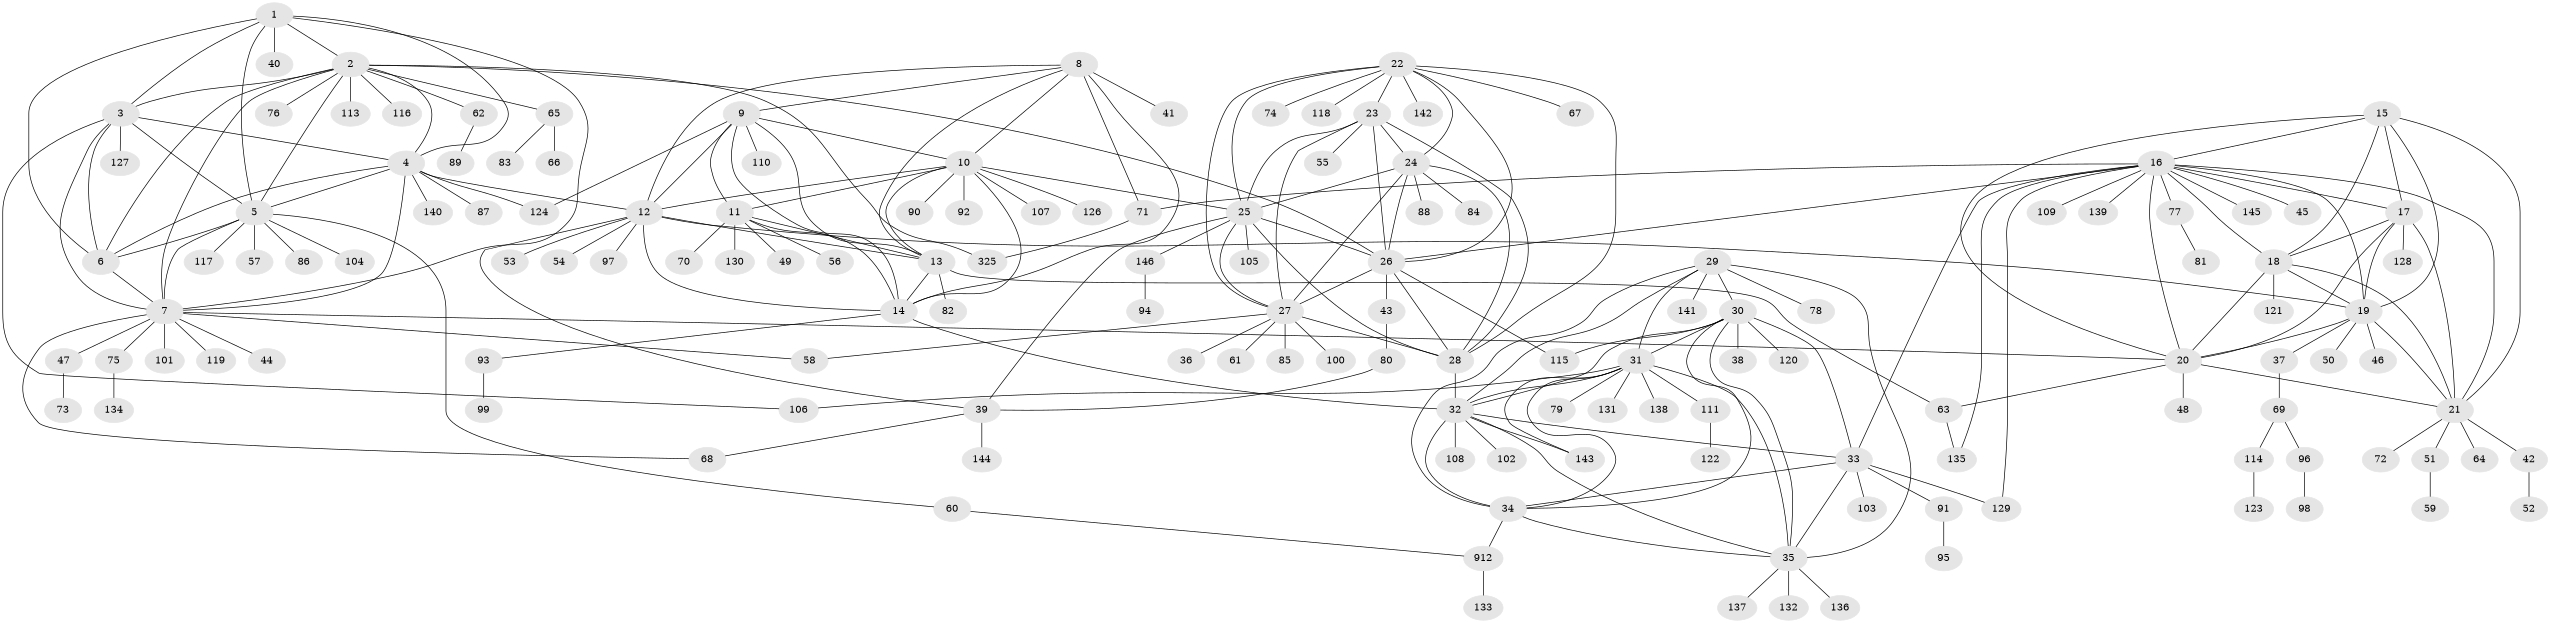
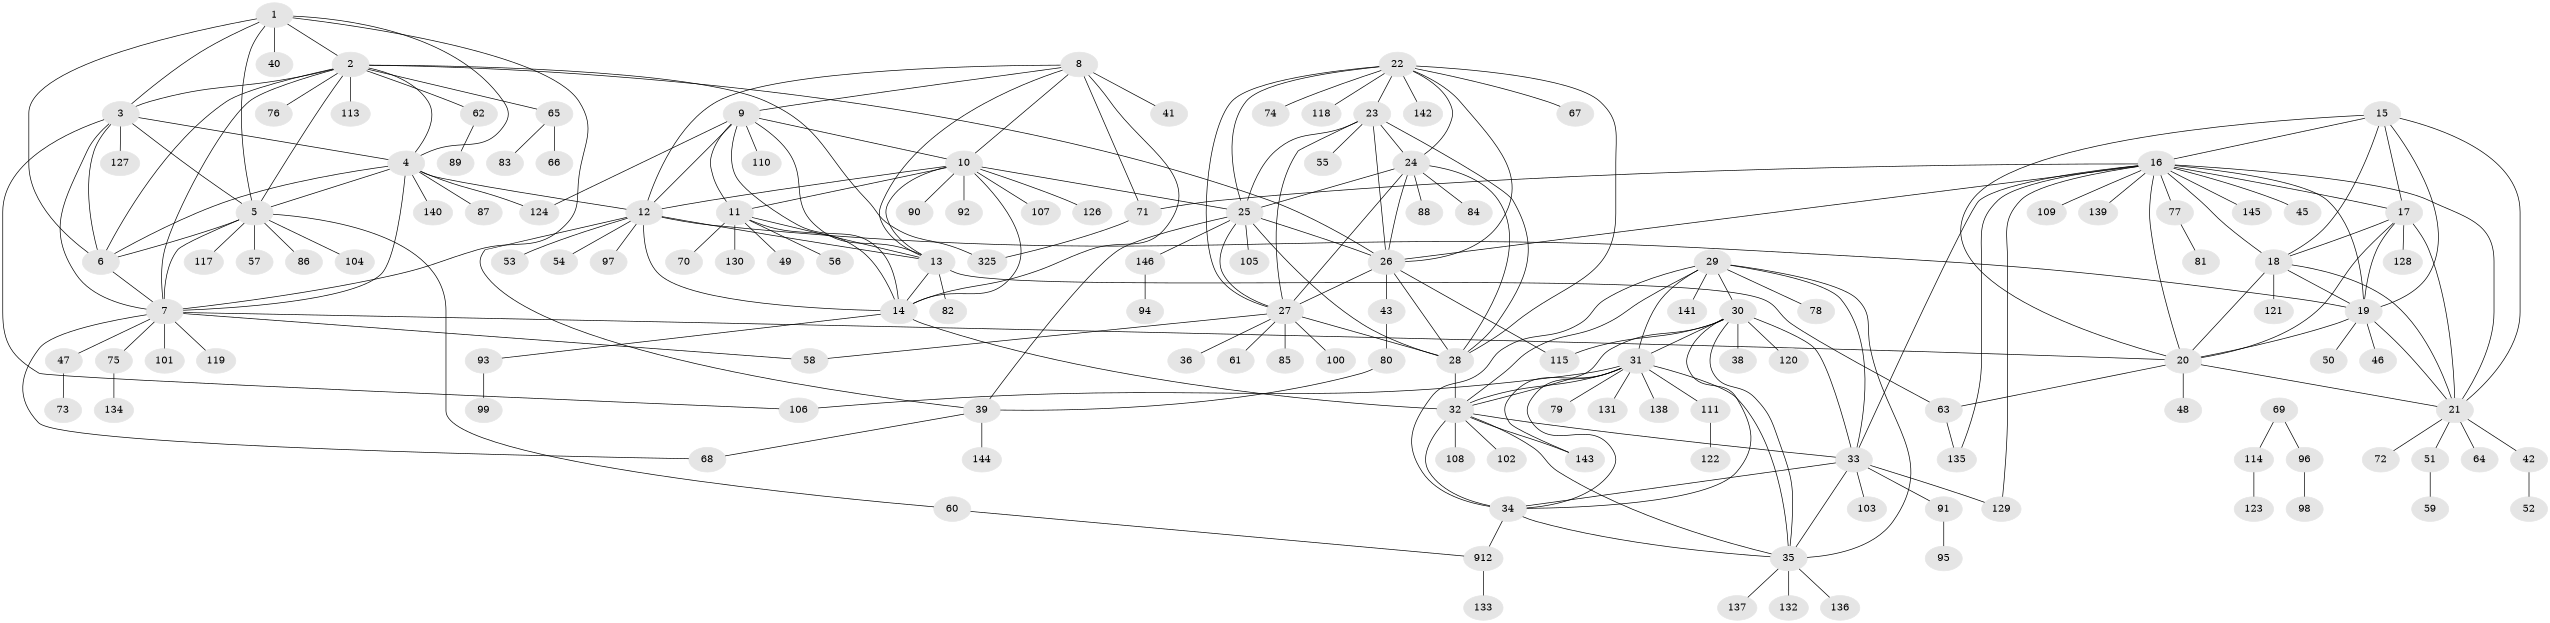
node "116": removed
edge "29" -- "33": added
node "44": removed
node "37": removed
